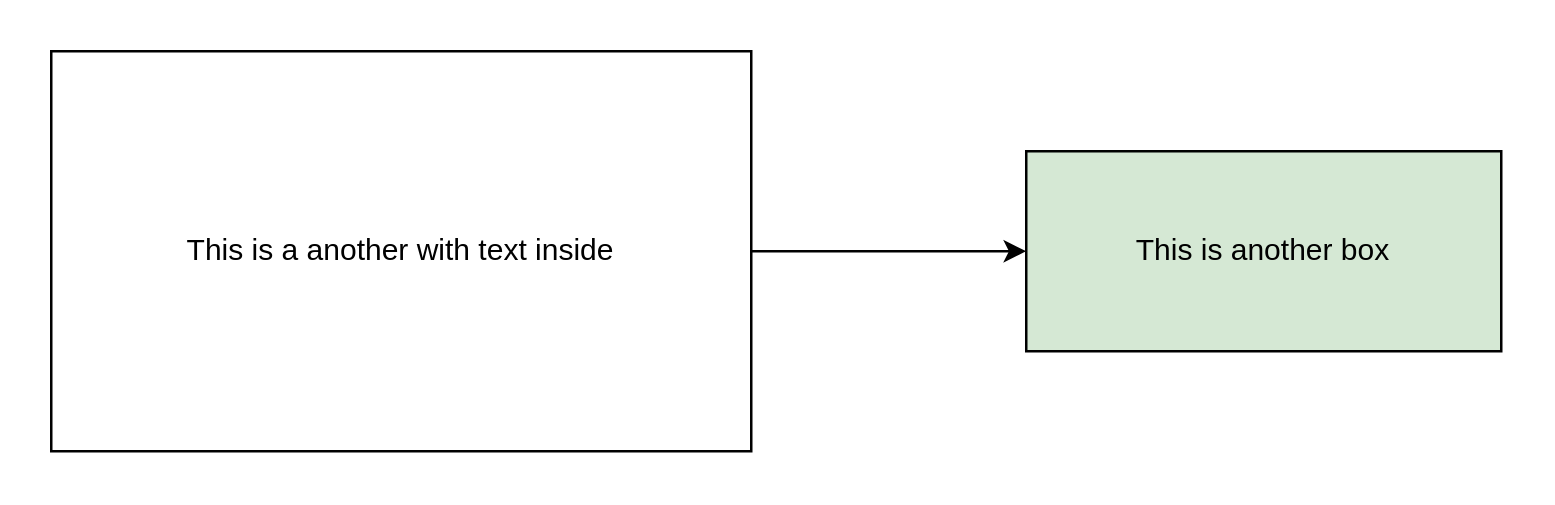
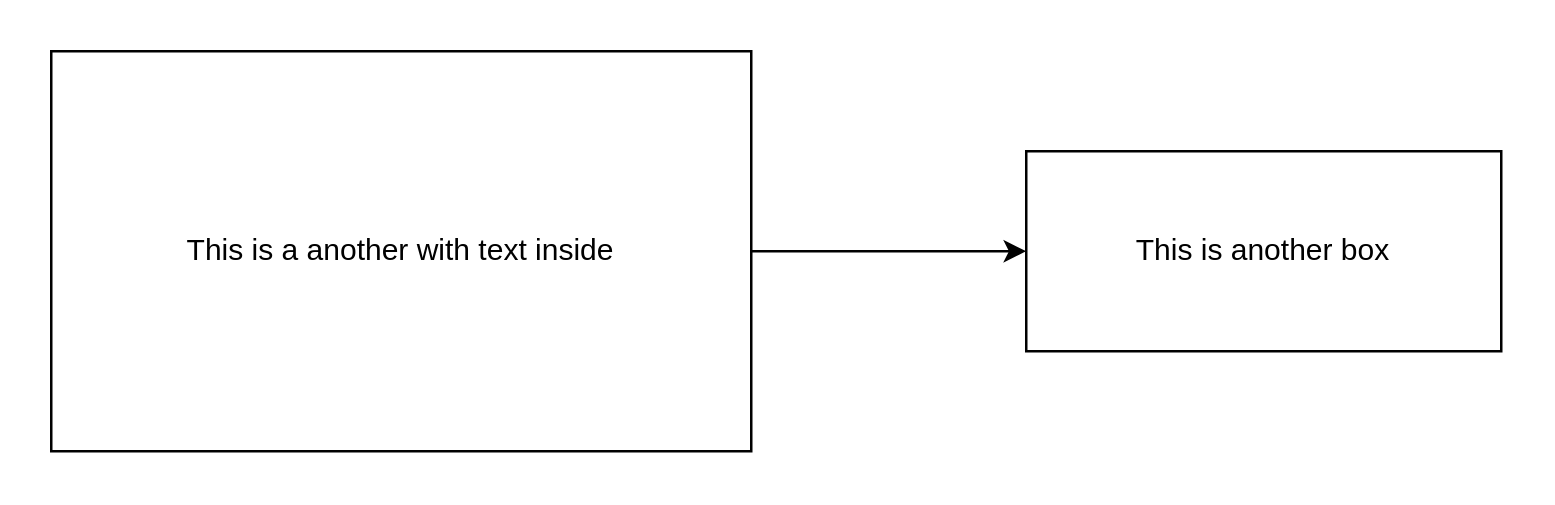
node "This is another box": fillcolor #d5e8d4 -> #ffffff
